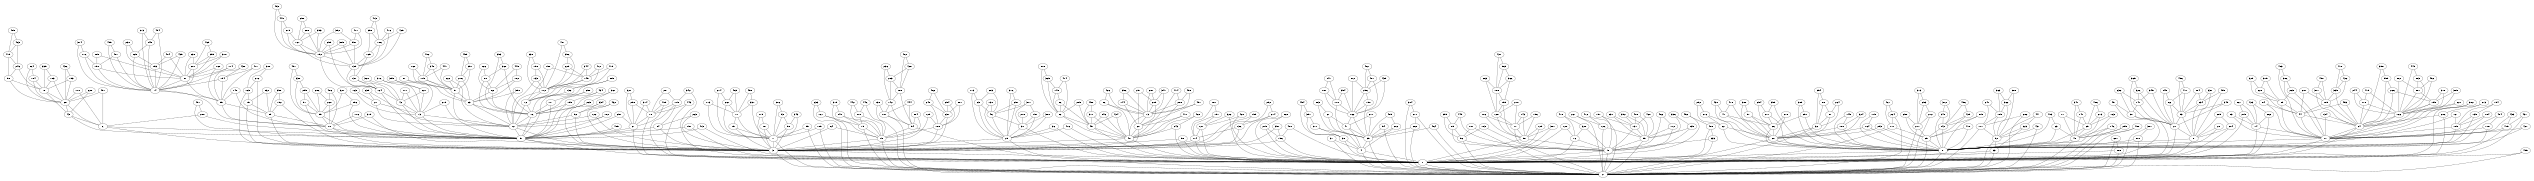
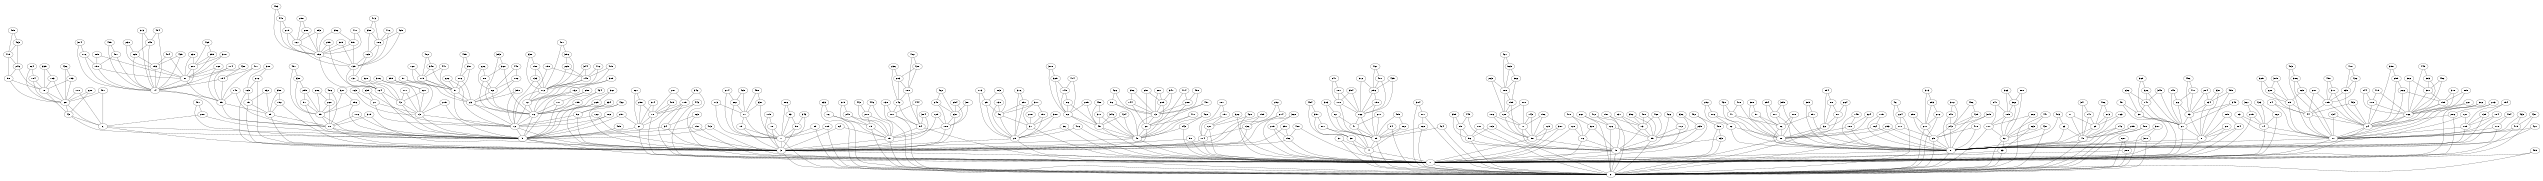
node "599": label "599" -> "299"
edge "132" -- "16": added
node "291": label "291" -> "991"
